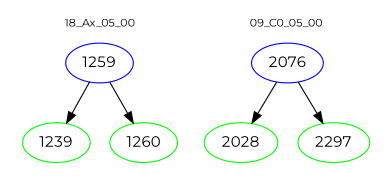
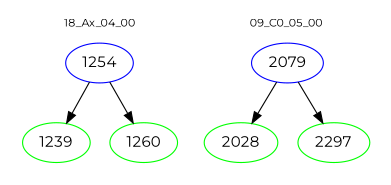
cluster "18_Ax_05_00": label "18_Ax_05_00" -> "18_Ax_04_00"
node "1259": label "1259" -> "1254"
node "2076": label "2076" -> "2079"
